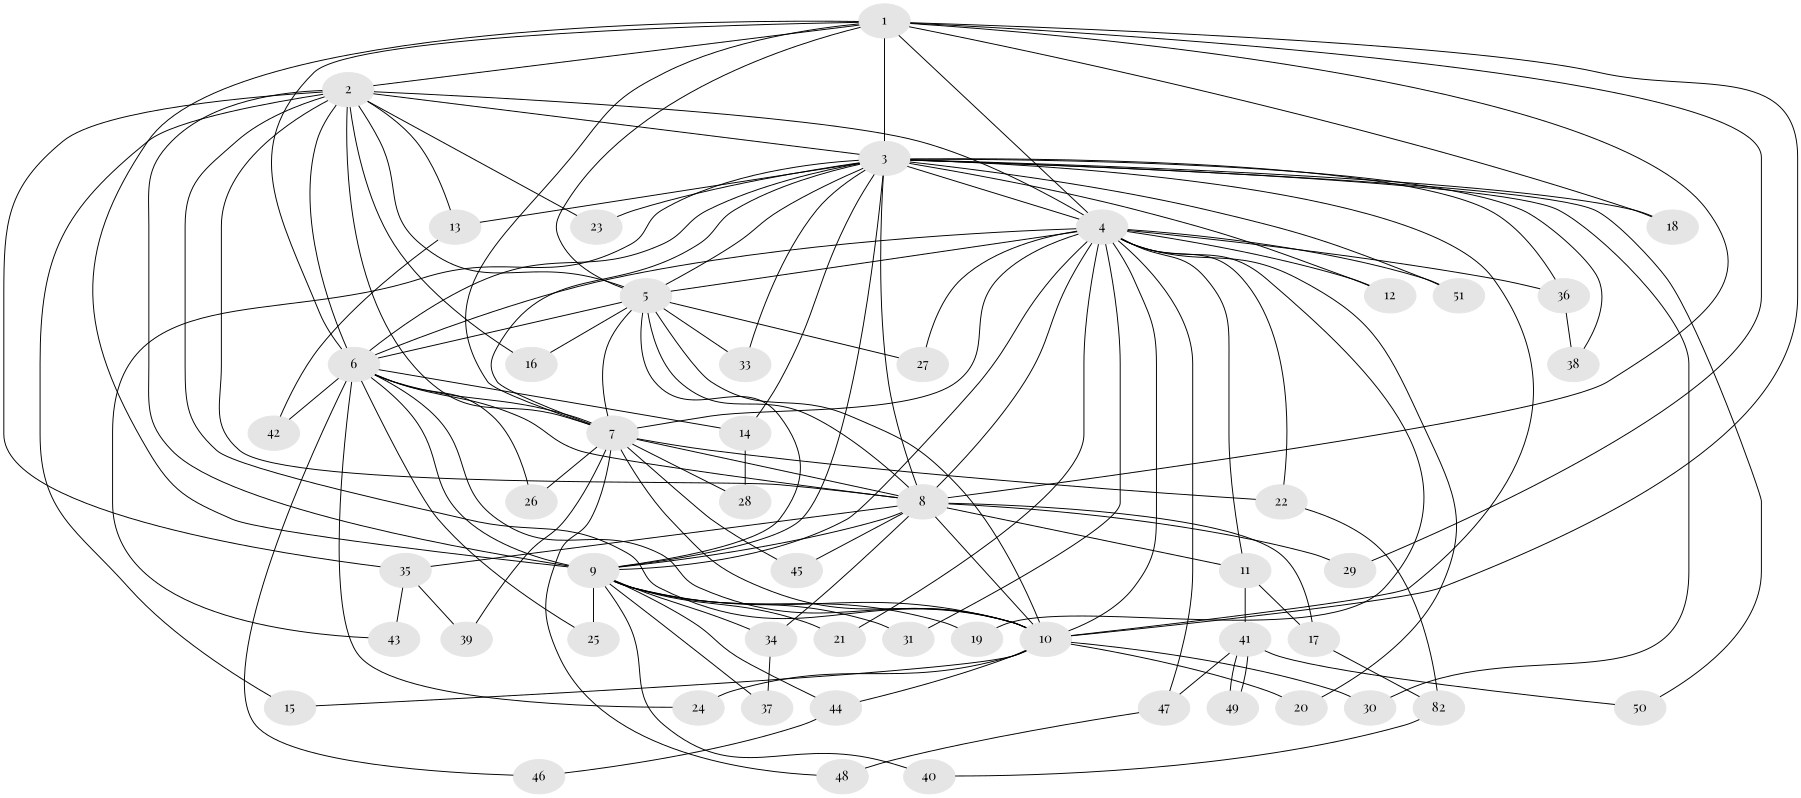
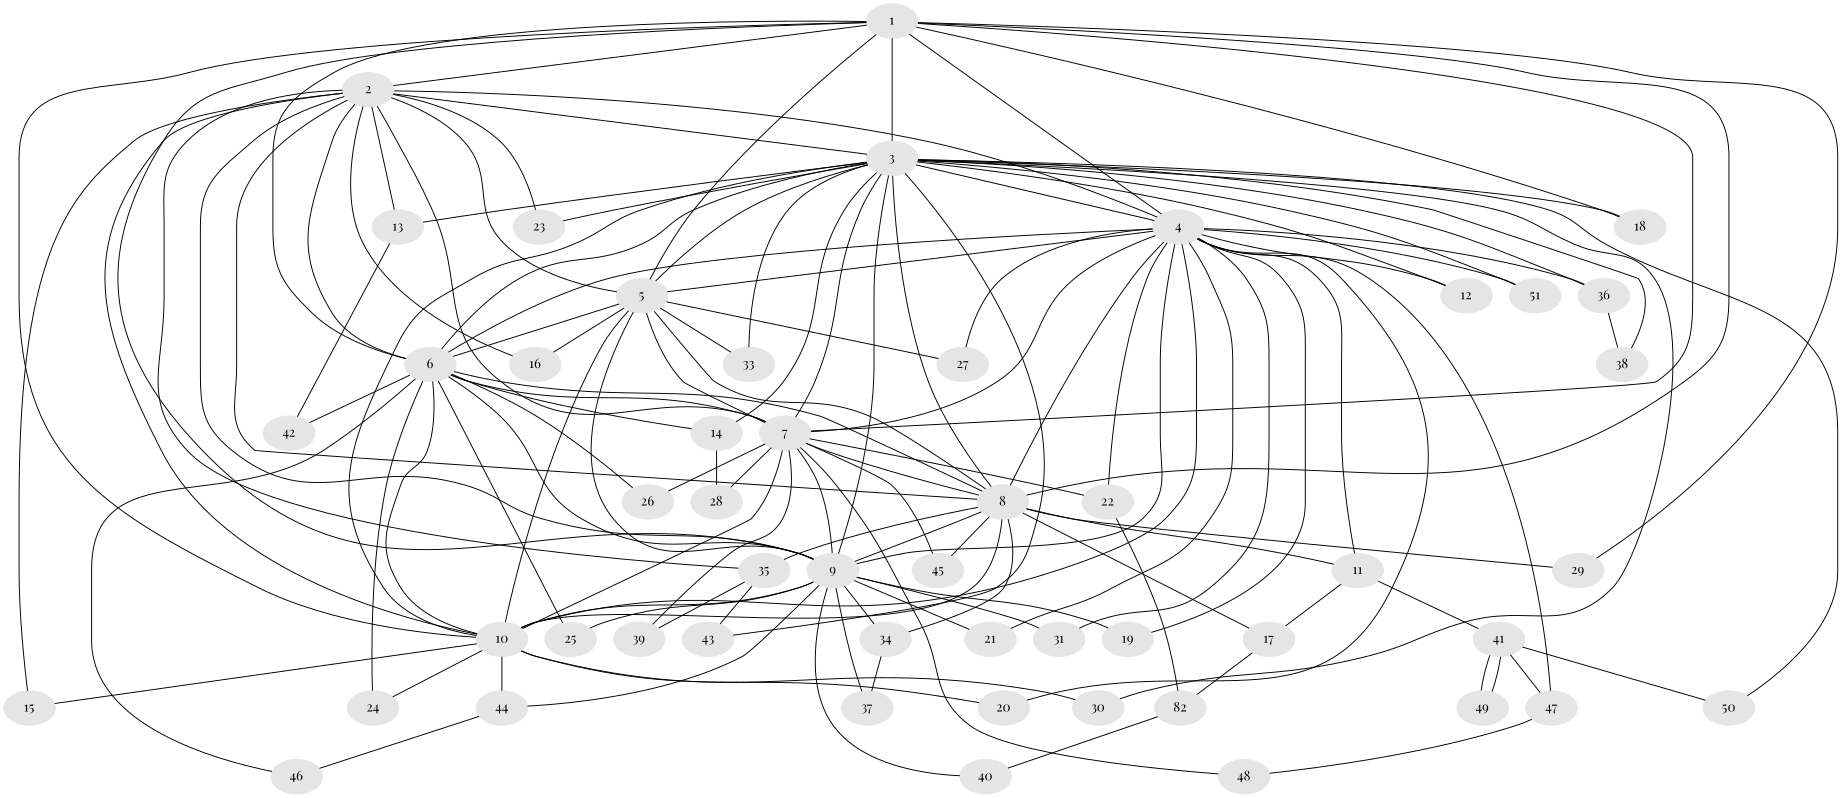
edge "7" -- "9": added
